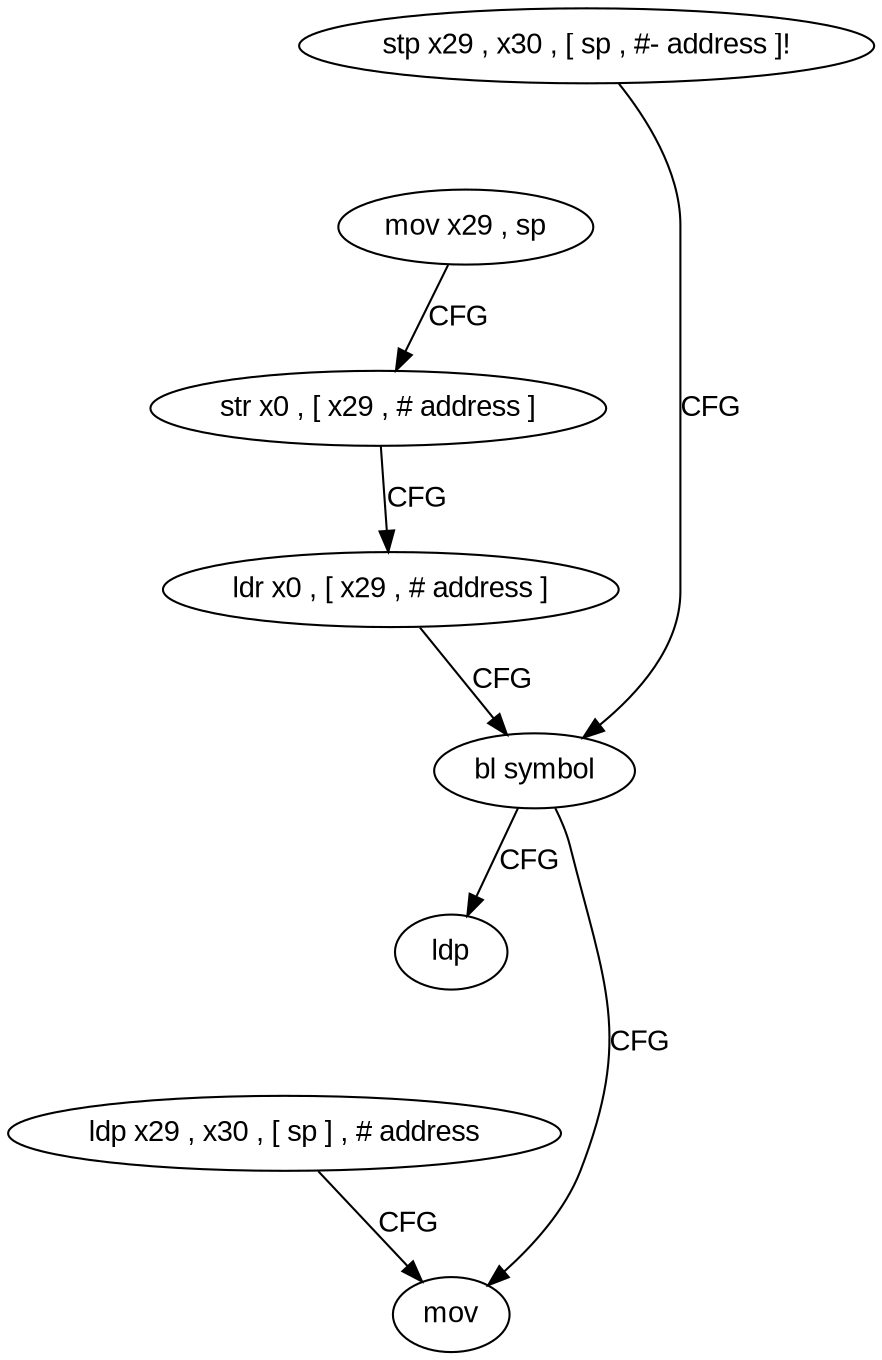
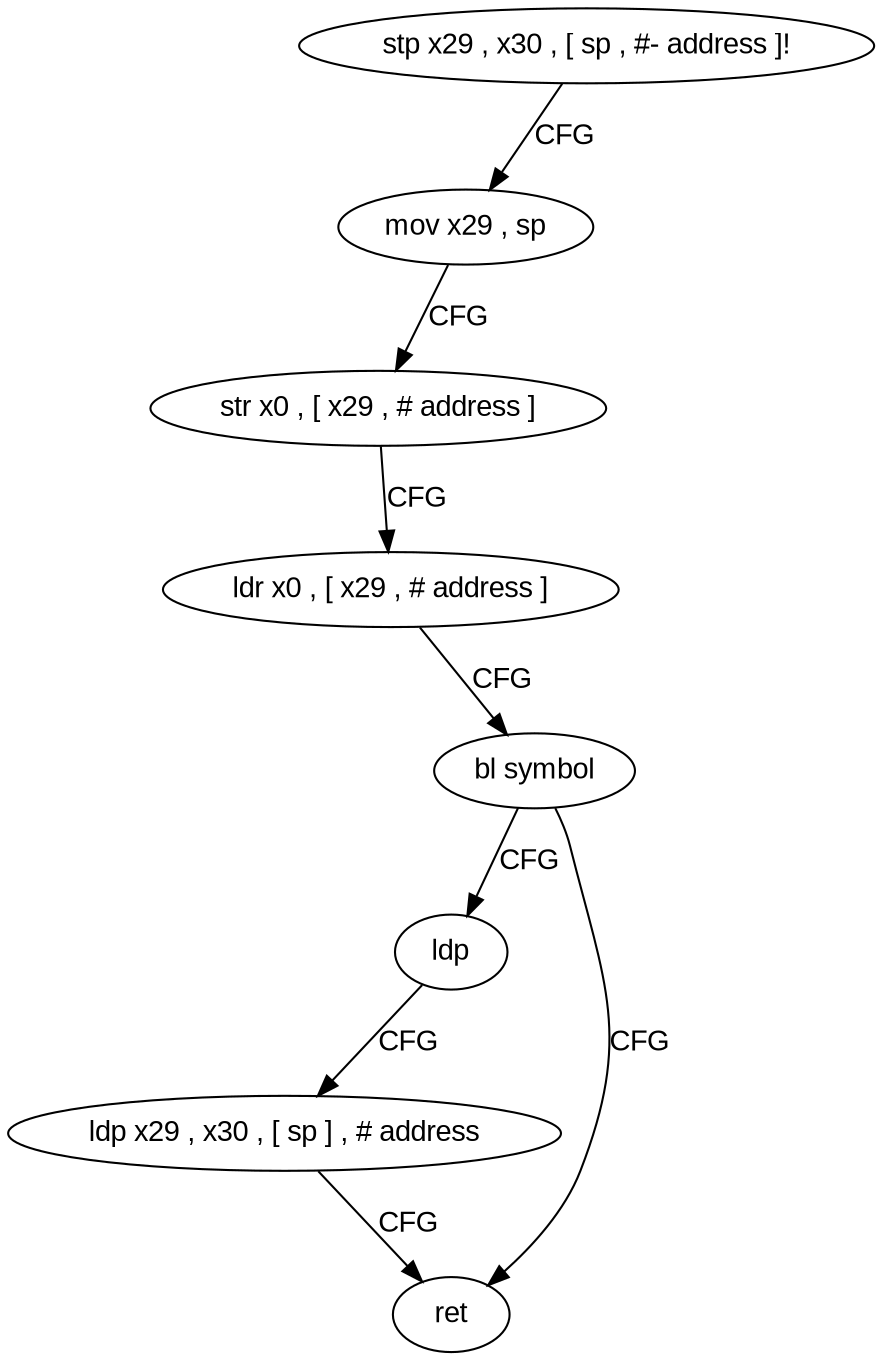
edge "stp x29 , x30 , [ sp , #- address ]!" -> "bl symbol": now "stp x29 , x30 , [ sp , #- address ]!" -> "mov x29 , sp"
edge "ldp" -> "ldp x29 , x30 , [ sp ] , # address": added, label "CFG"
node "mov": label "mov" -> "ret"
